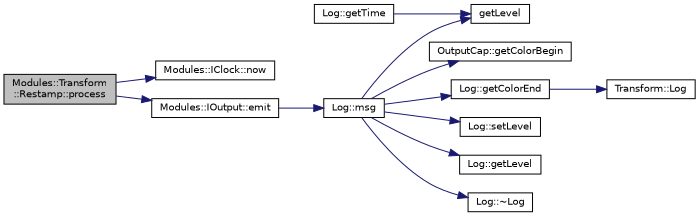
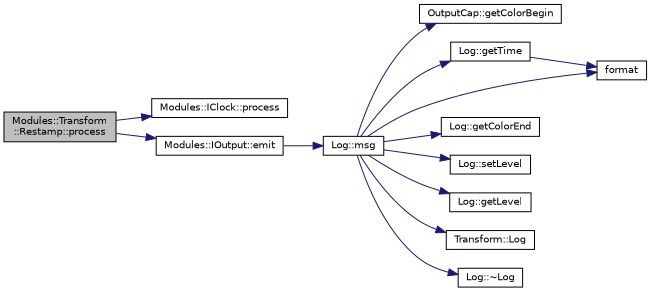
node "getLevel": label "getLevel" -> "format"
node "Modules::IClock::now": label "Modules::IClock::now" -> "Modules::IClock::process"
edge "Log::getColorEnd" -> "Transform::Log": now "Log::msg" -> "Transform::Log"
edge "Log::msg" -> "Log::getTime": added
